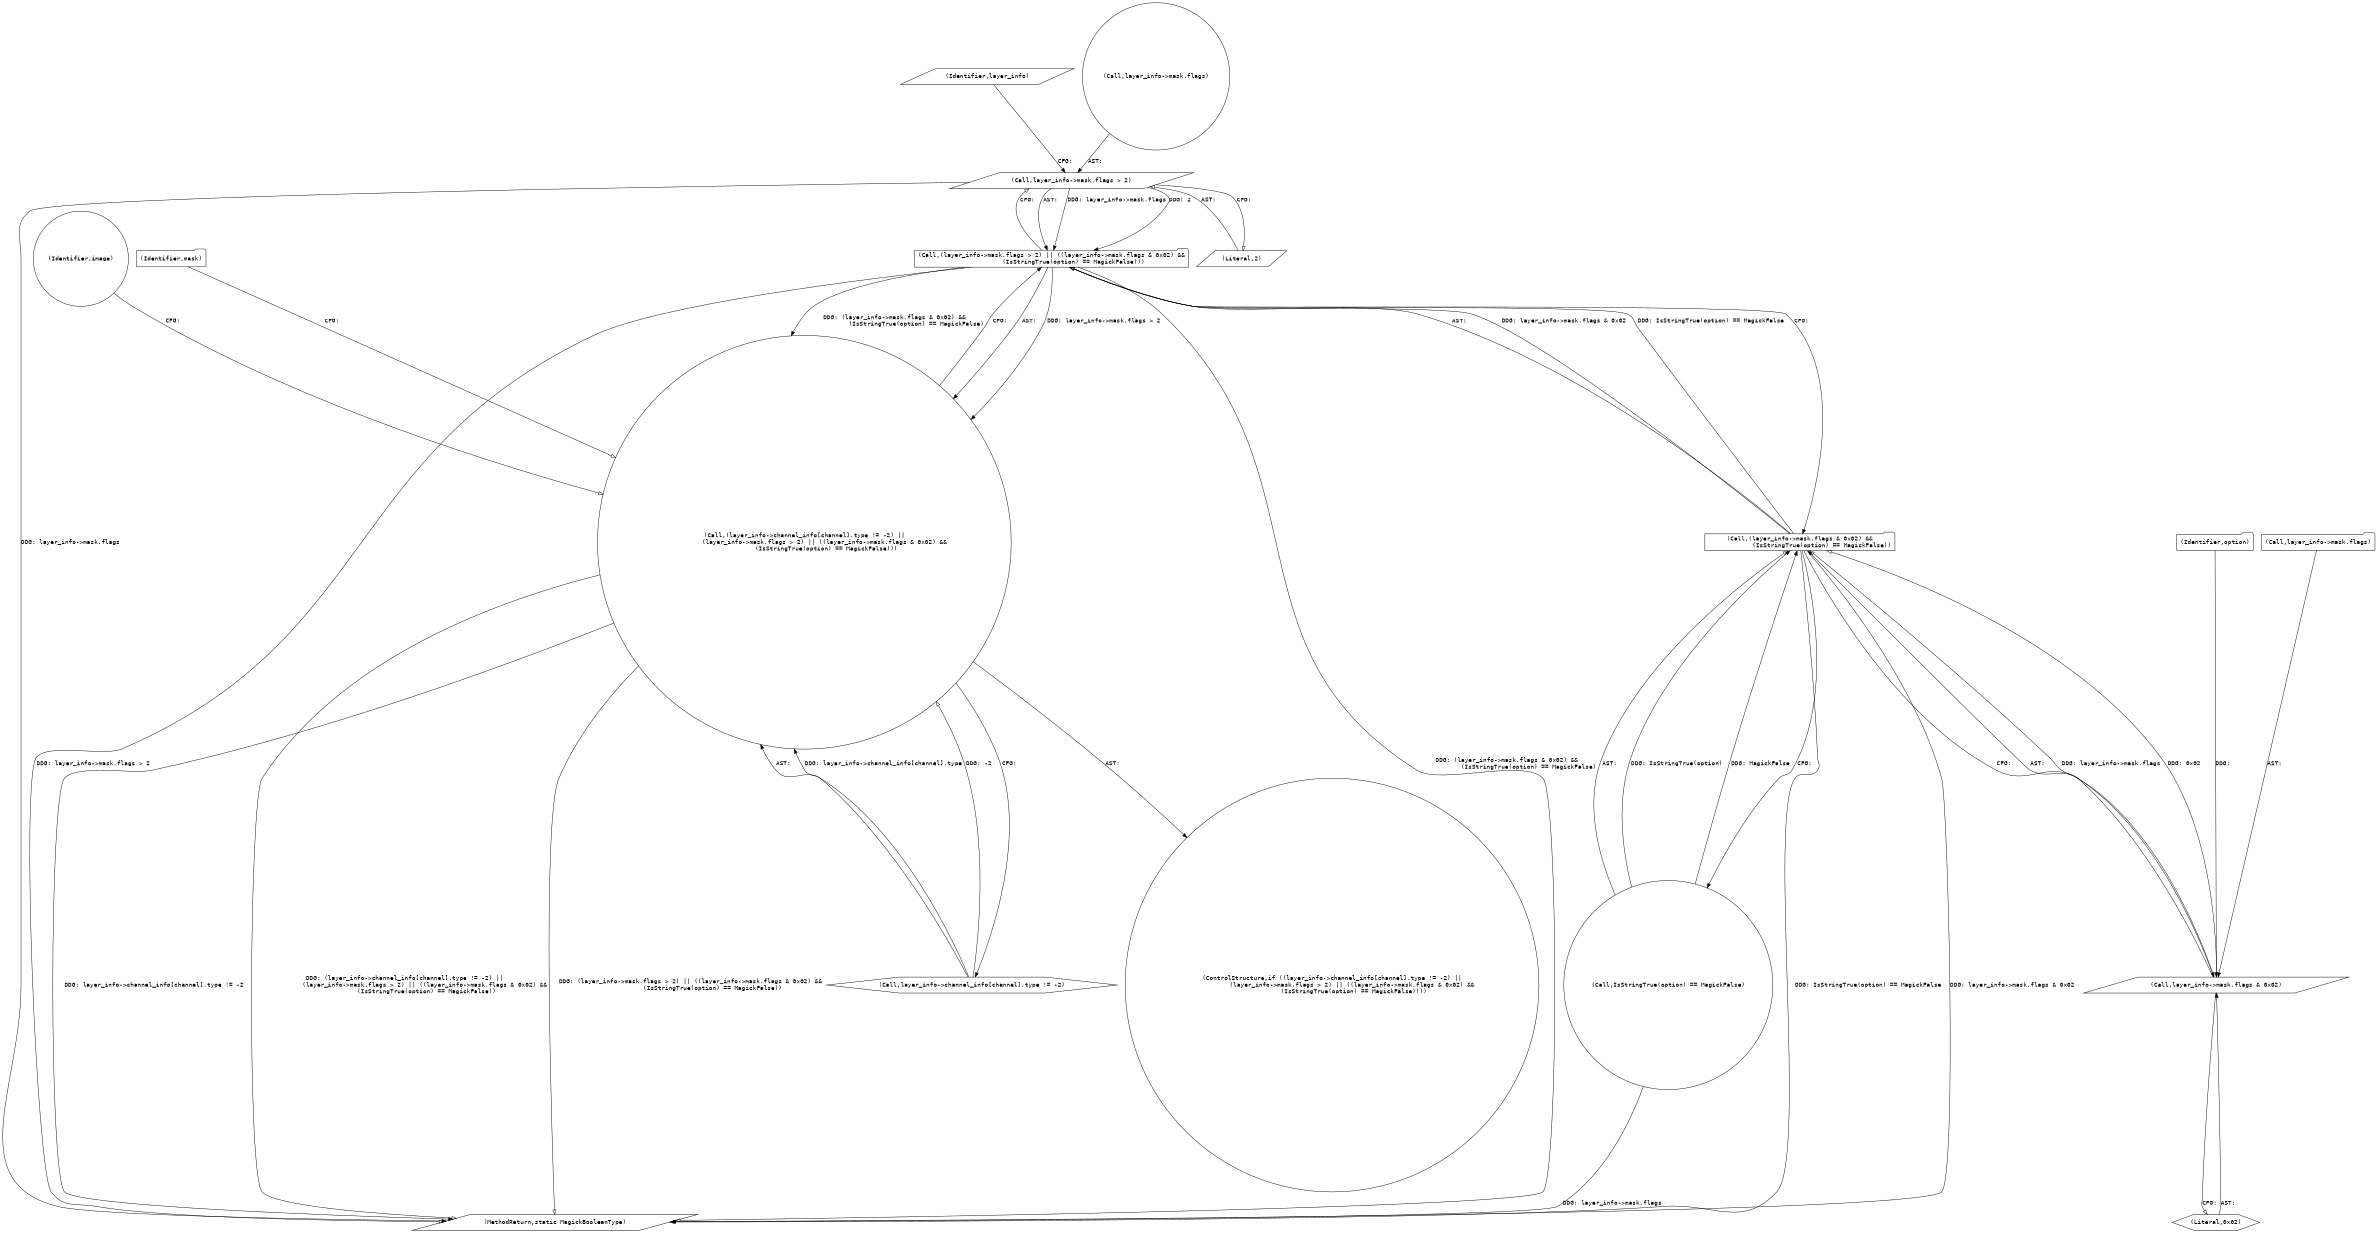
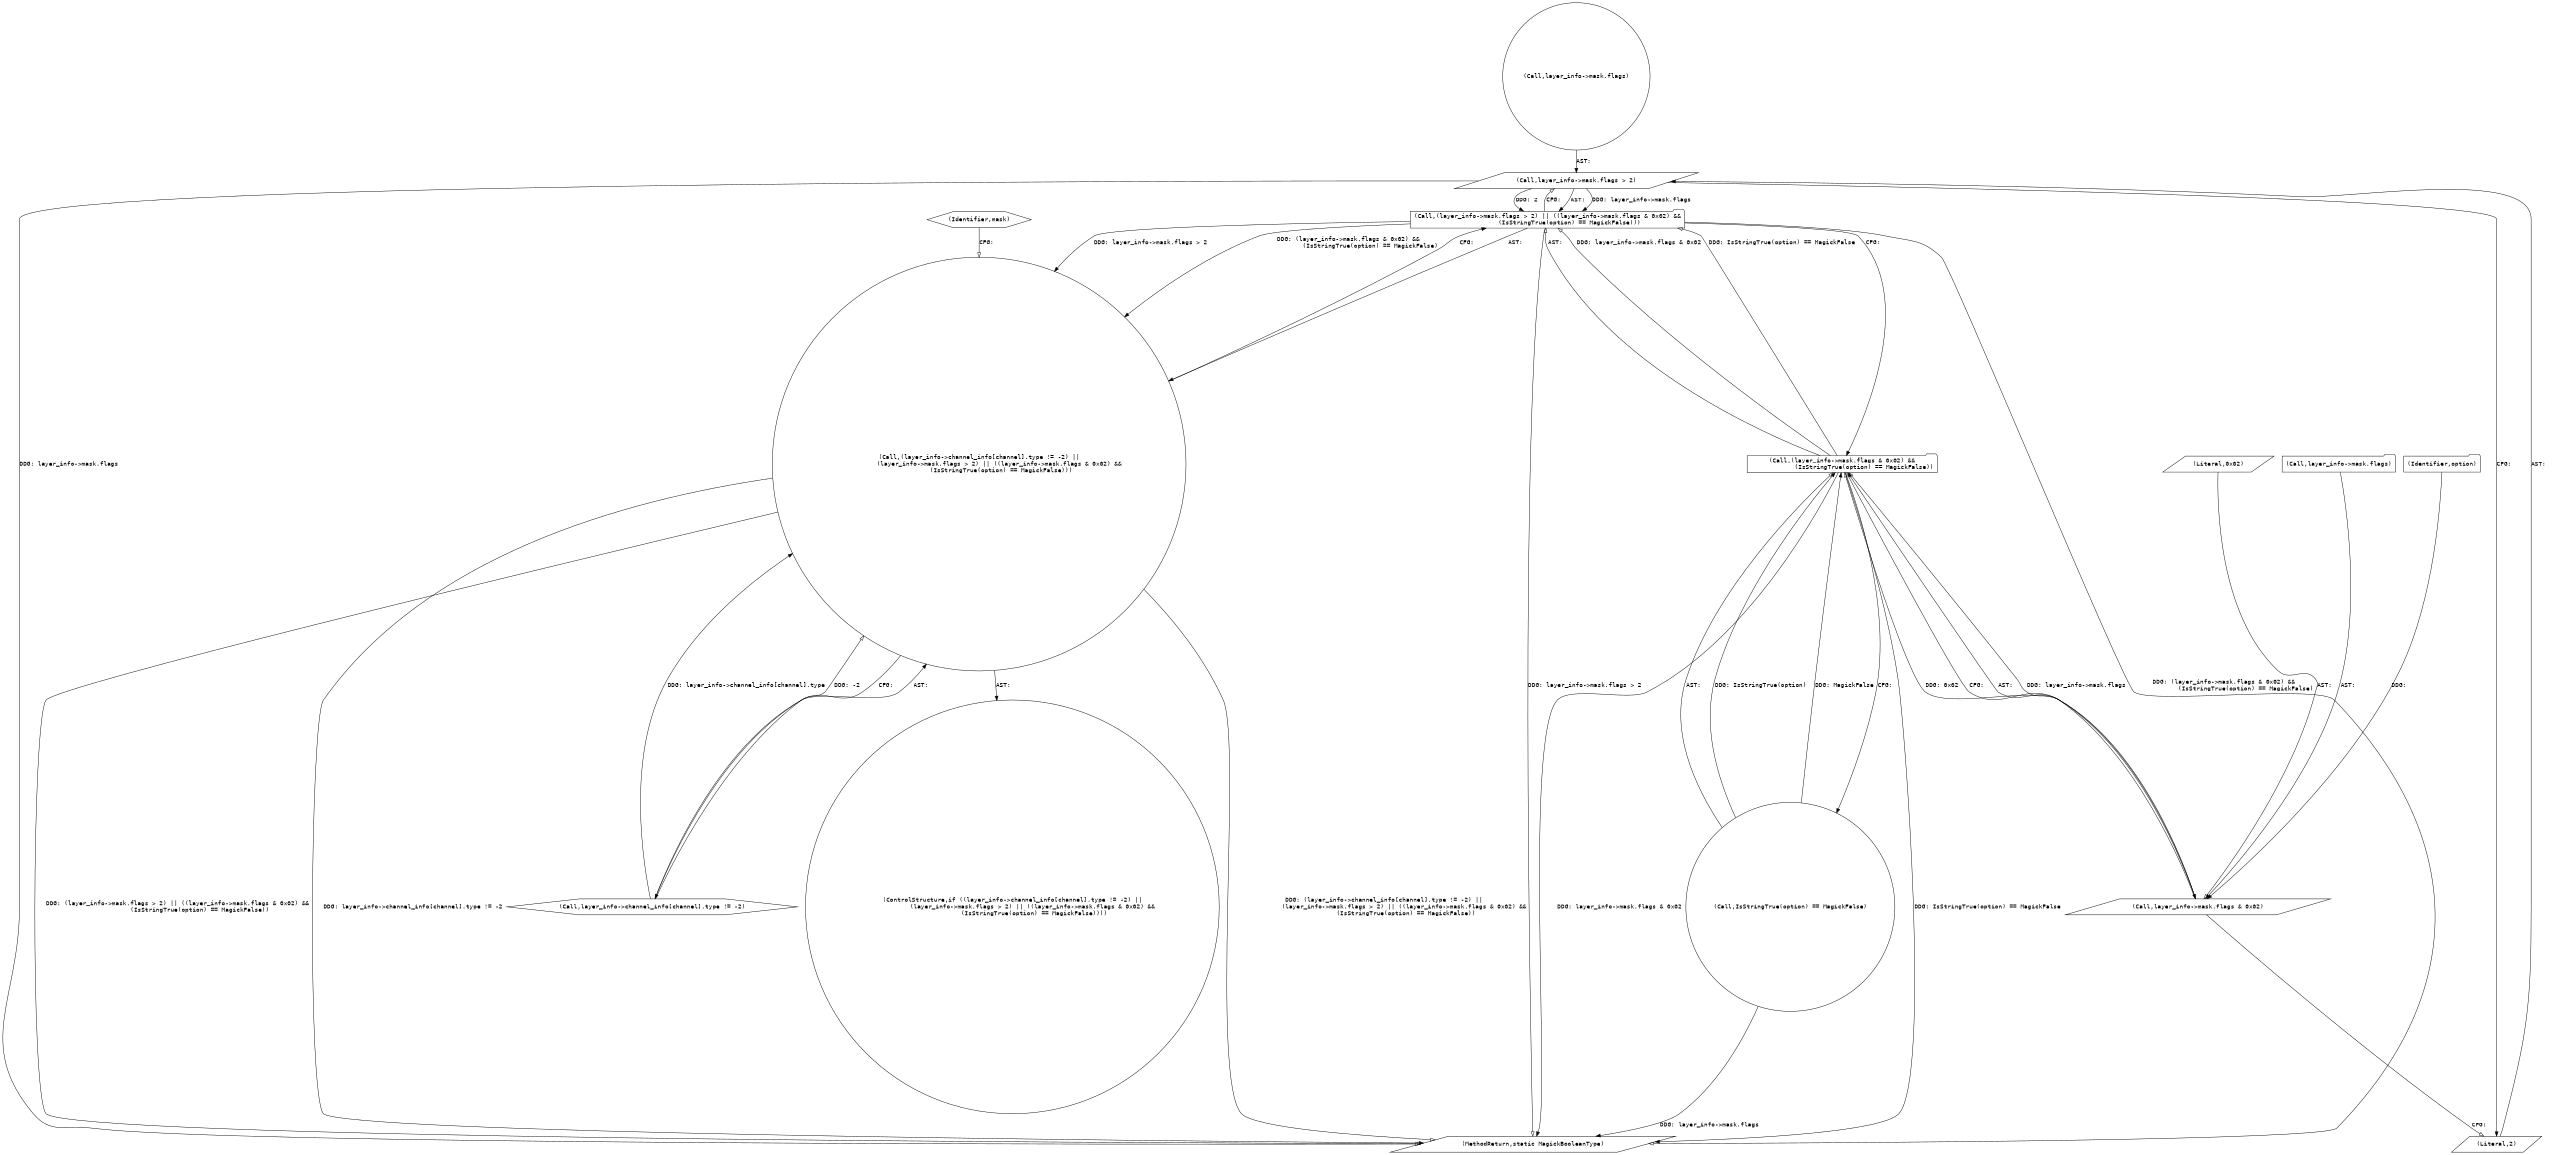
node "(Identifier,layer_info)": removed
edge "(Call,layer_info->mask.flags > 2)" -> "(Literal,2)": arrowhead onormal -> normal
edge "(Literal,2)" -> "(Call,layer_info->mask.flags > 2)": arrowhead onormal -> normal
node "(Identifier,image)": removed
node "(Identifier,mask)": shape folder -> hexagon
edge "(Call,layer_info->mask.flags > 2)" -> "(MethodReturn,static MagickBooleanType)": arrowhead normal -> onormal
edge "(Call,layer_info->mask.flags & 0x02)" -> "(Literal,0x02)": now "(Call,layer_info->mask.flags & 0x02)" -> "(Literal,2)"
edge "(Literal,0x02)" -> "(Call,layer_info->mask.flags & 0x02)": arrowhead normal -> onormal
node "(Literal,0x02)": shape hexagon -> parallelogram
